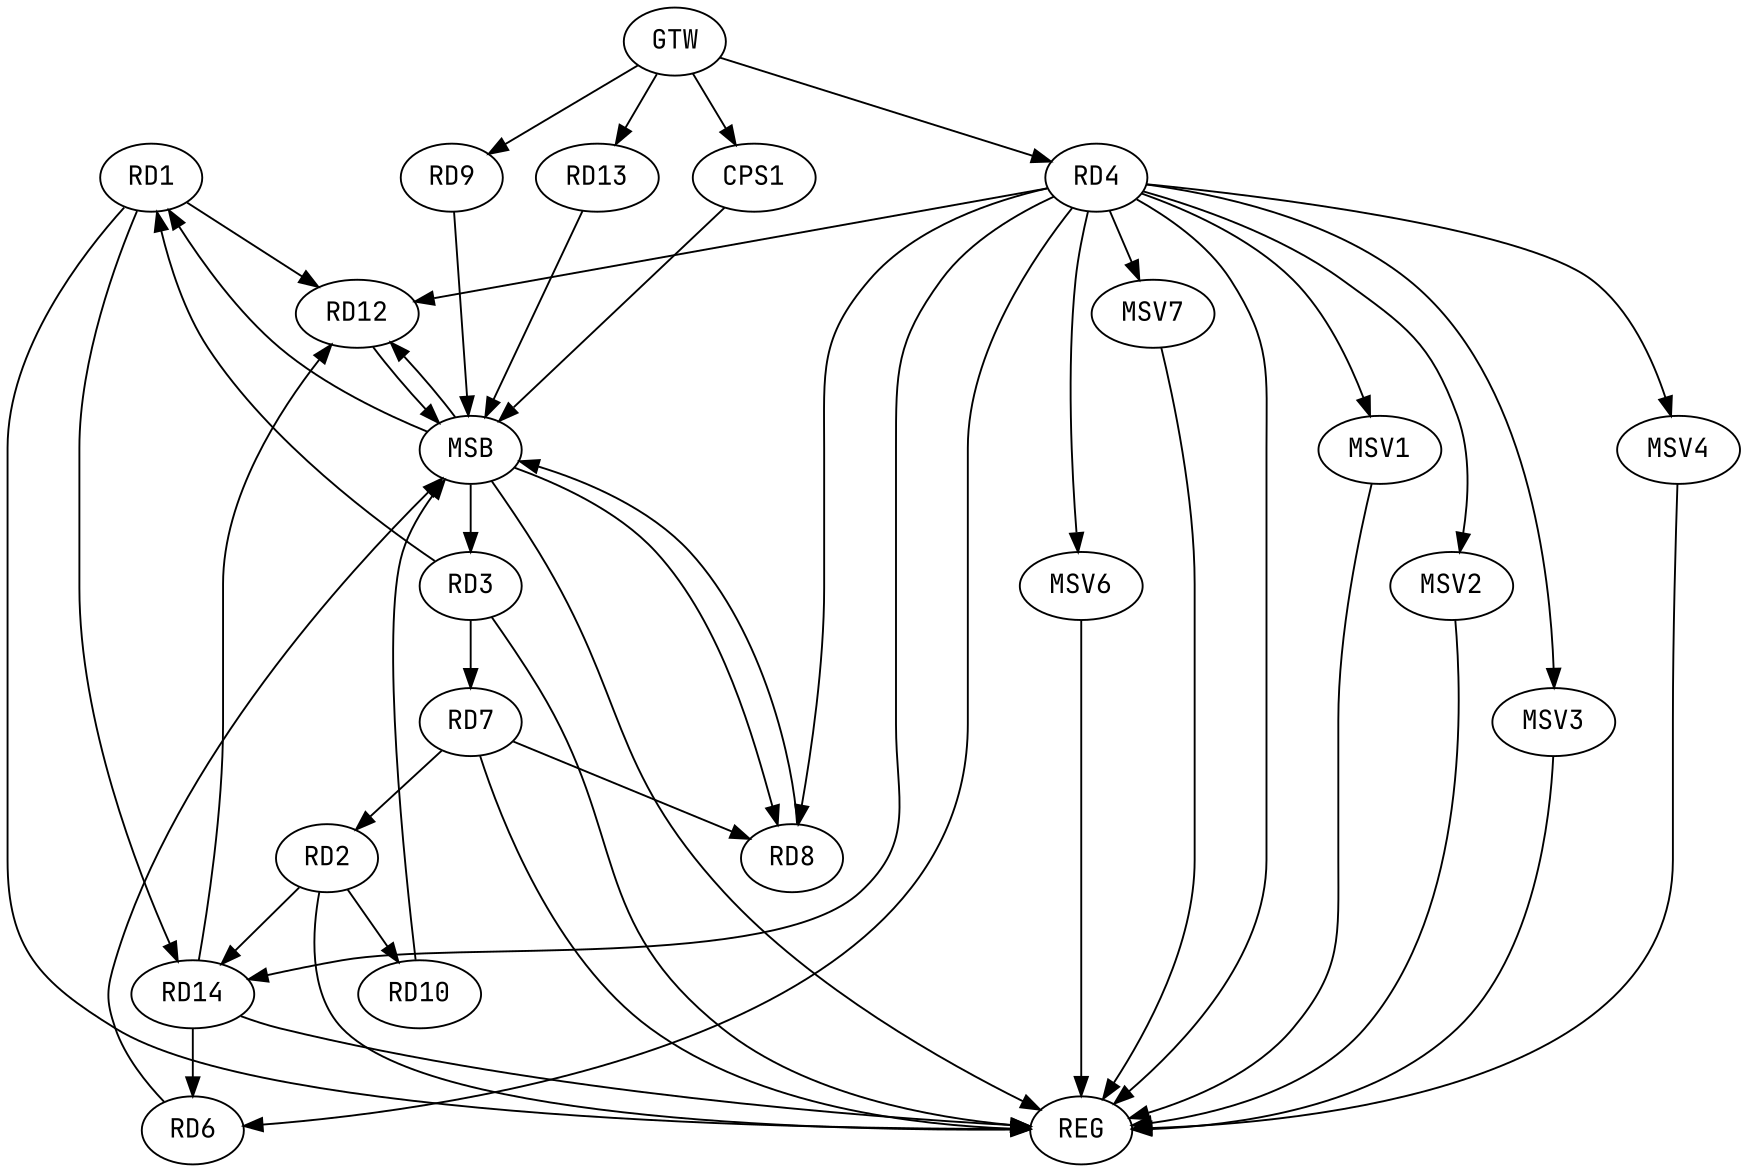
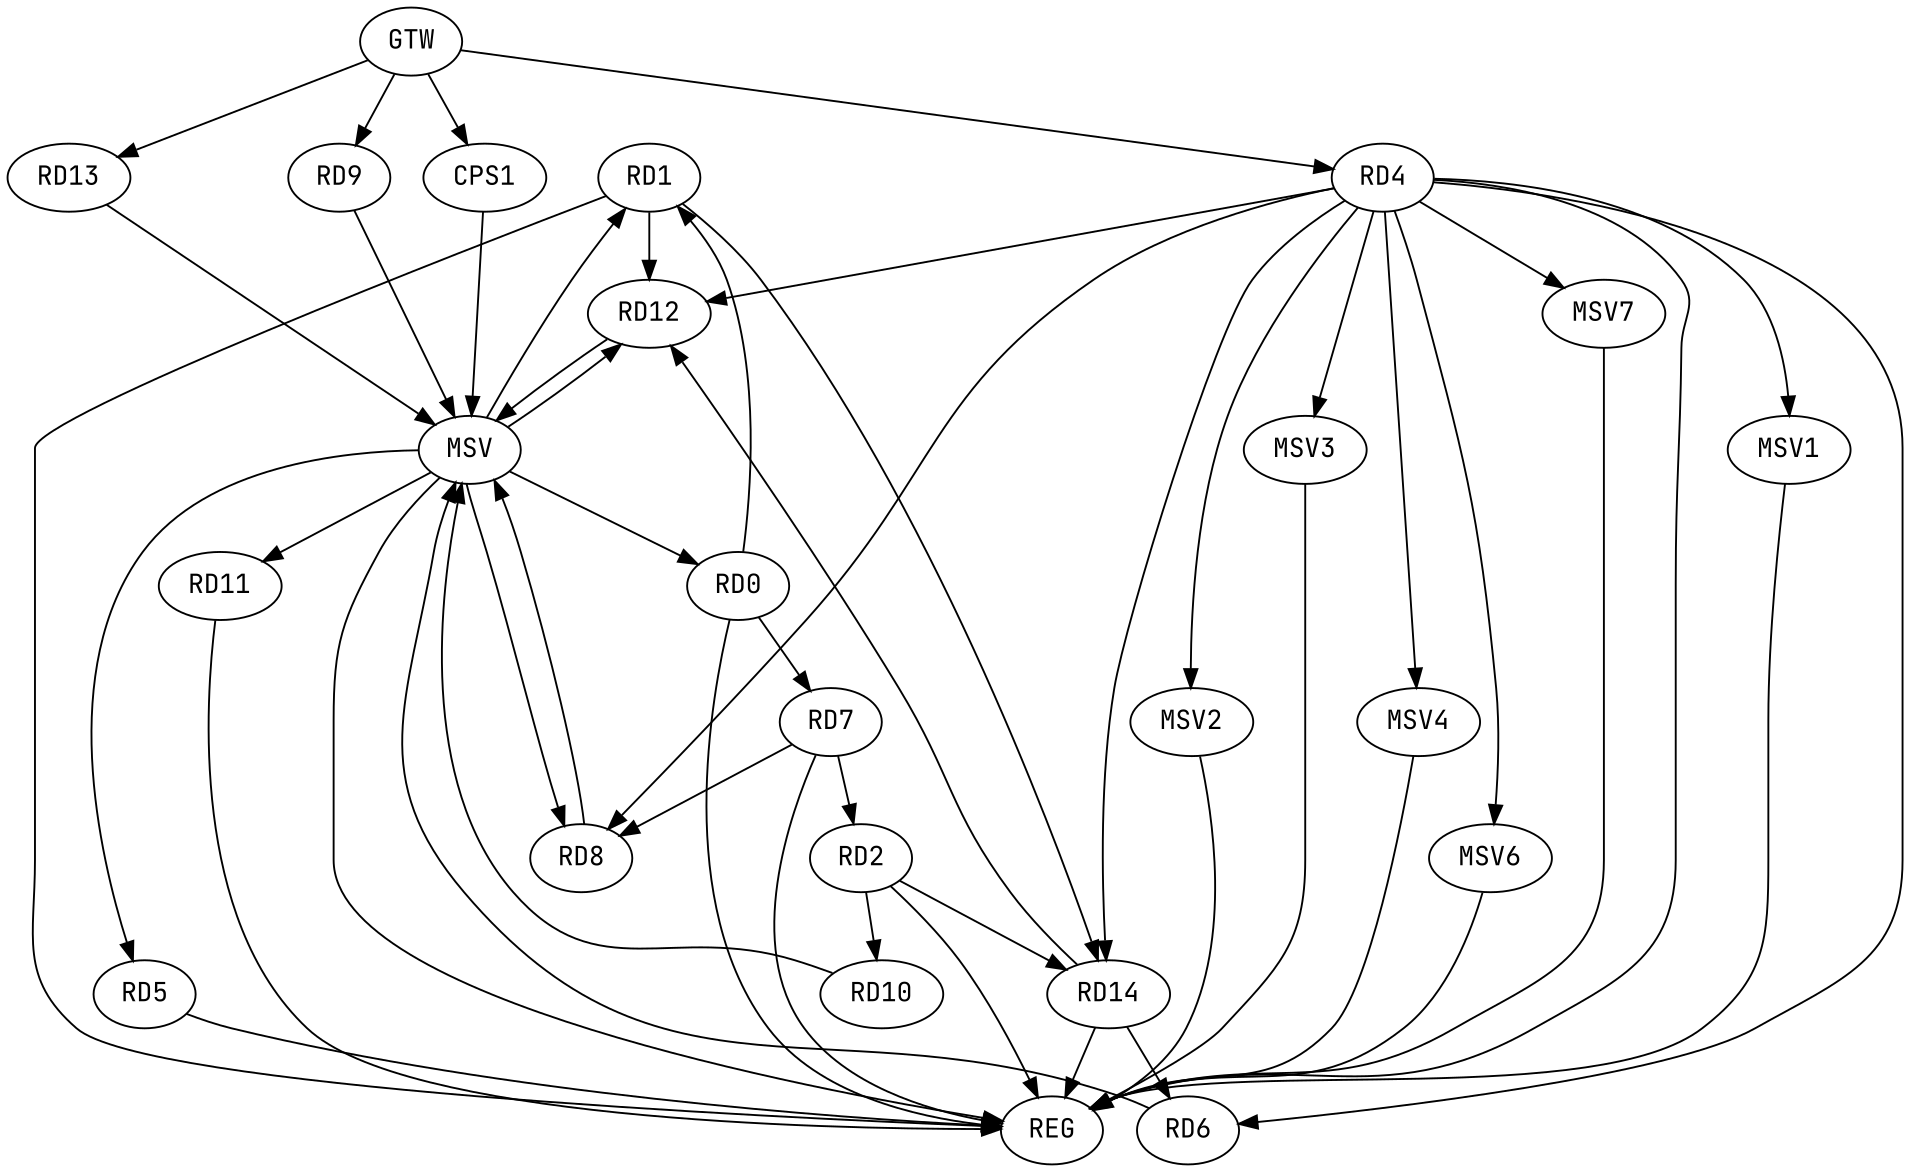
node "MSB": label "MSB" -> "MSV"
node "RD11": added
node "RD3": label "RD3" -> "RD0"
node "RD5": added
